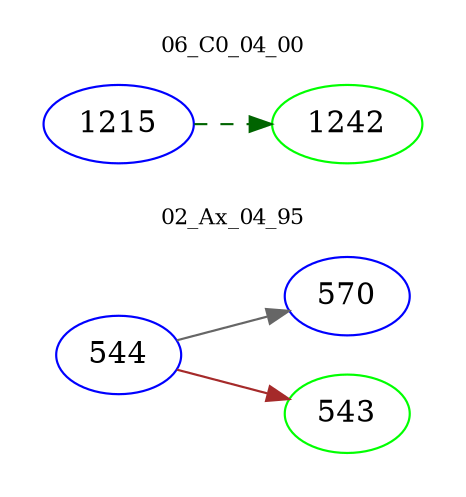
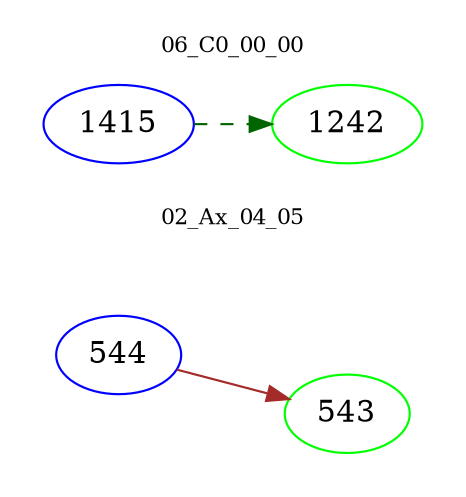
cluster "06_C0_04_00": label "06_C0_04_00" -> "06_C0_00_00"
node "1215": label "1215" -> "1415"
cluster "02_Ax_04_95": label "02_Ax_04_95" -> "02_Ax_04_05"
node "570": removed
